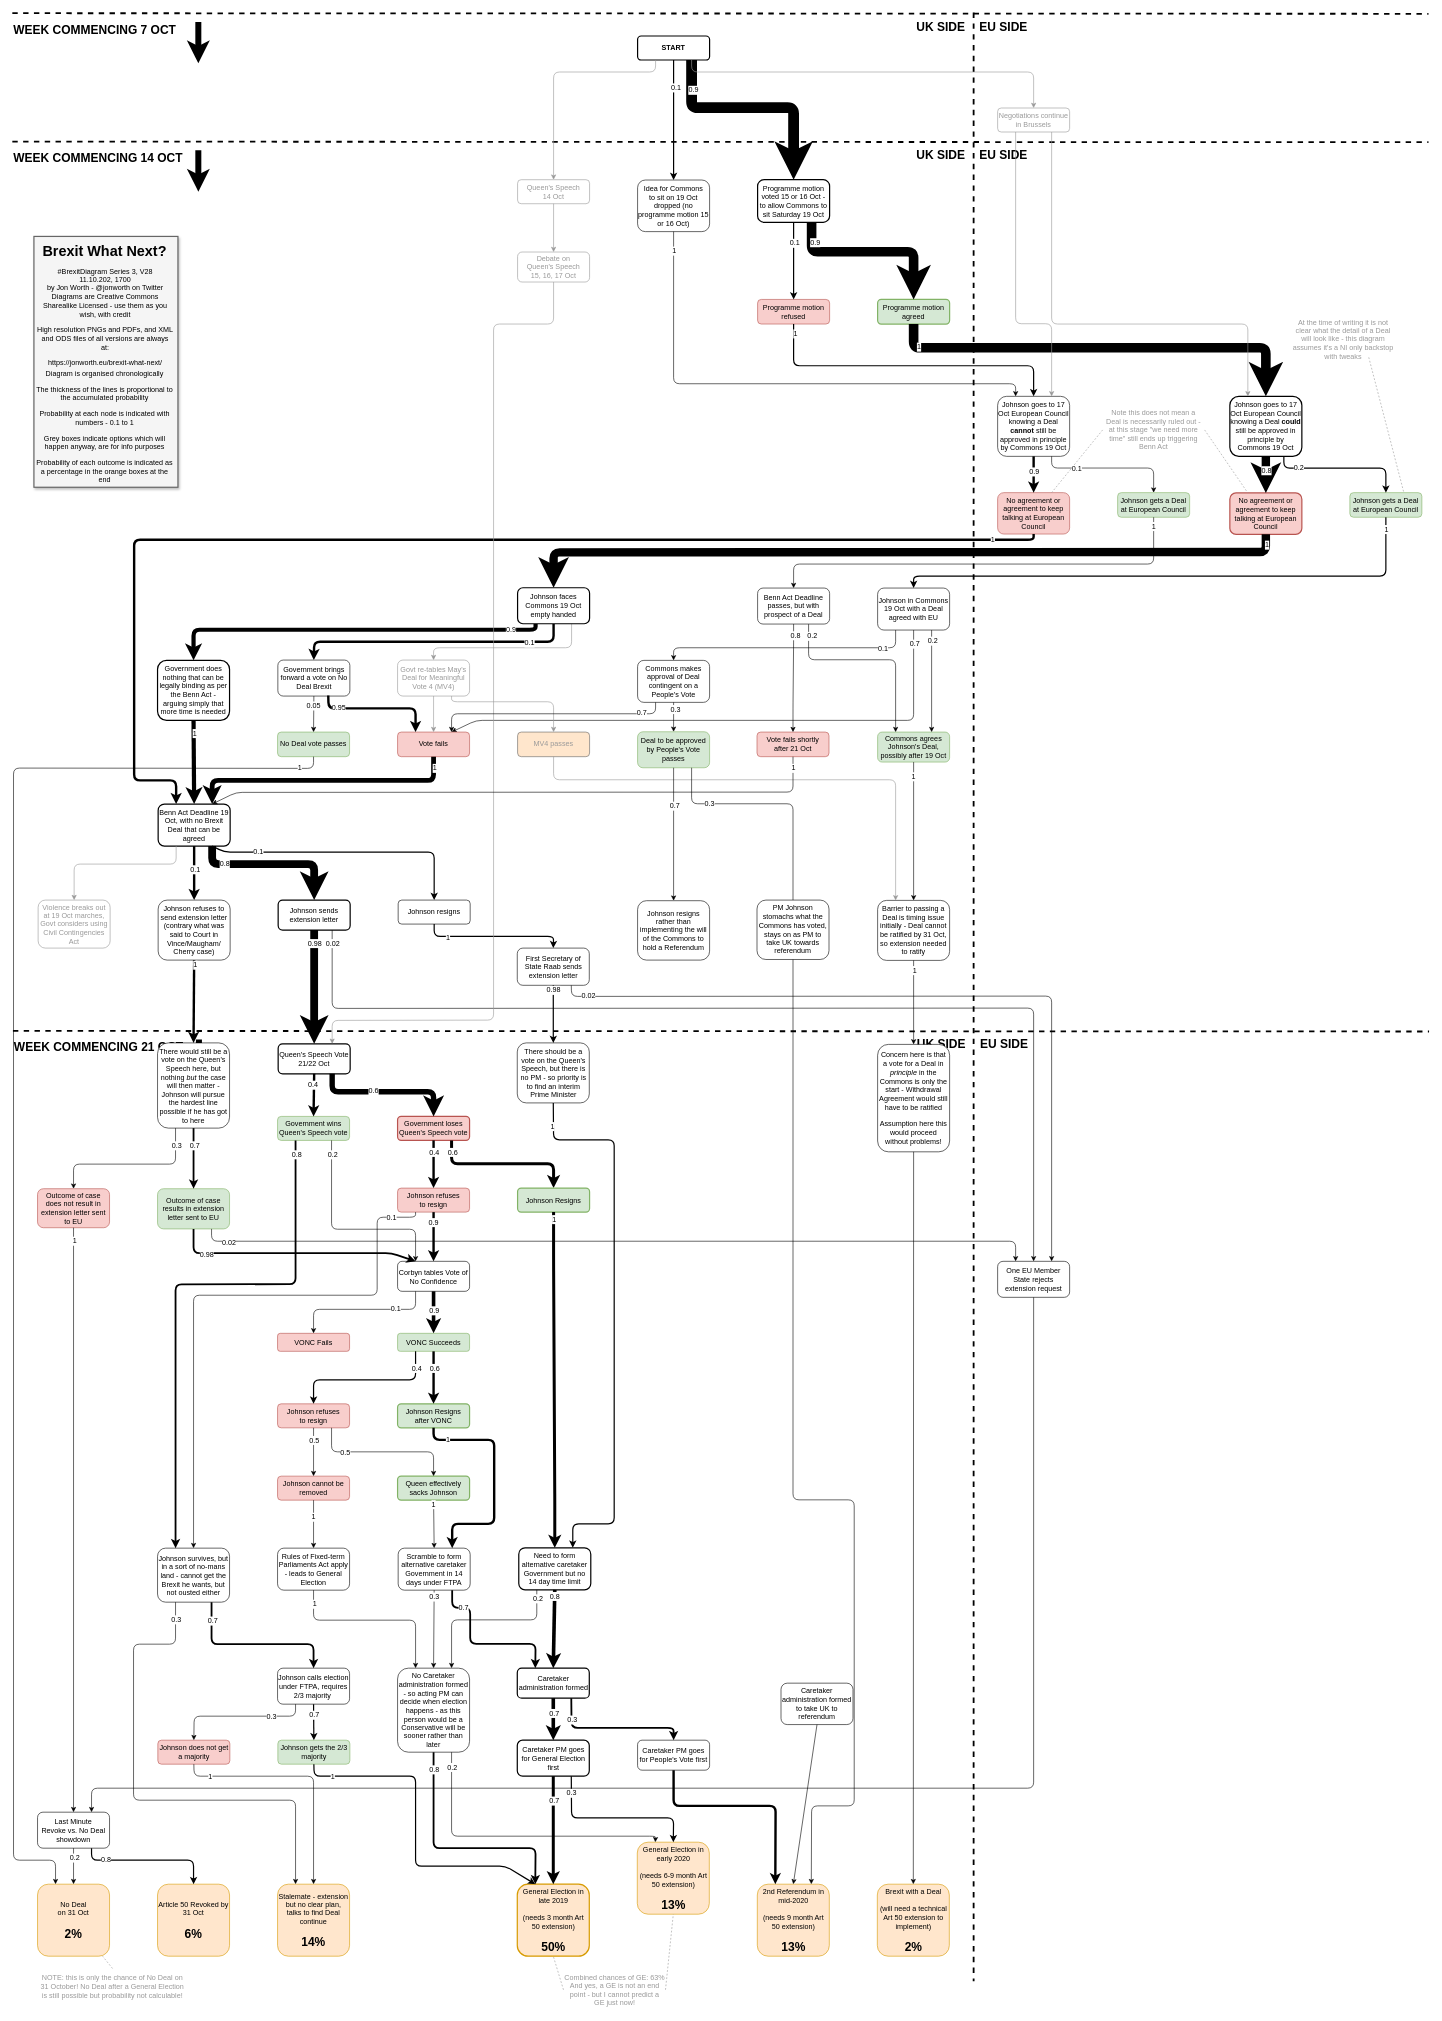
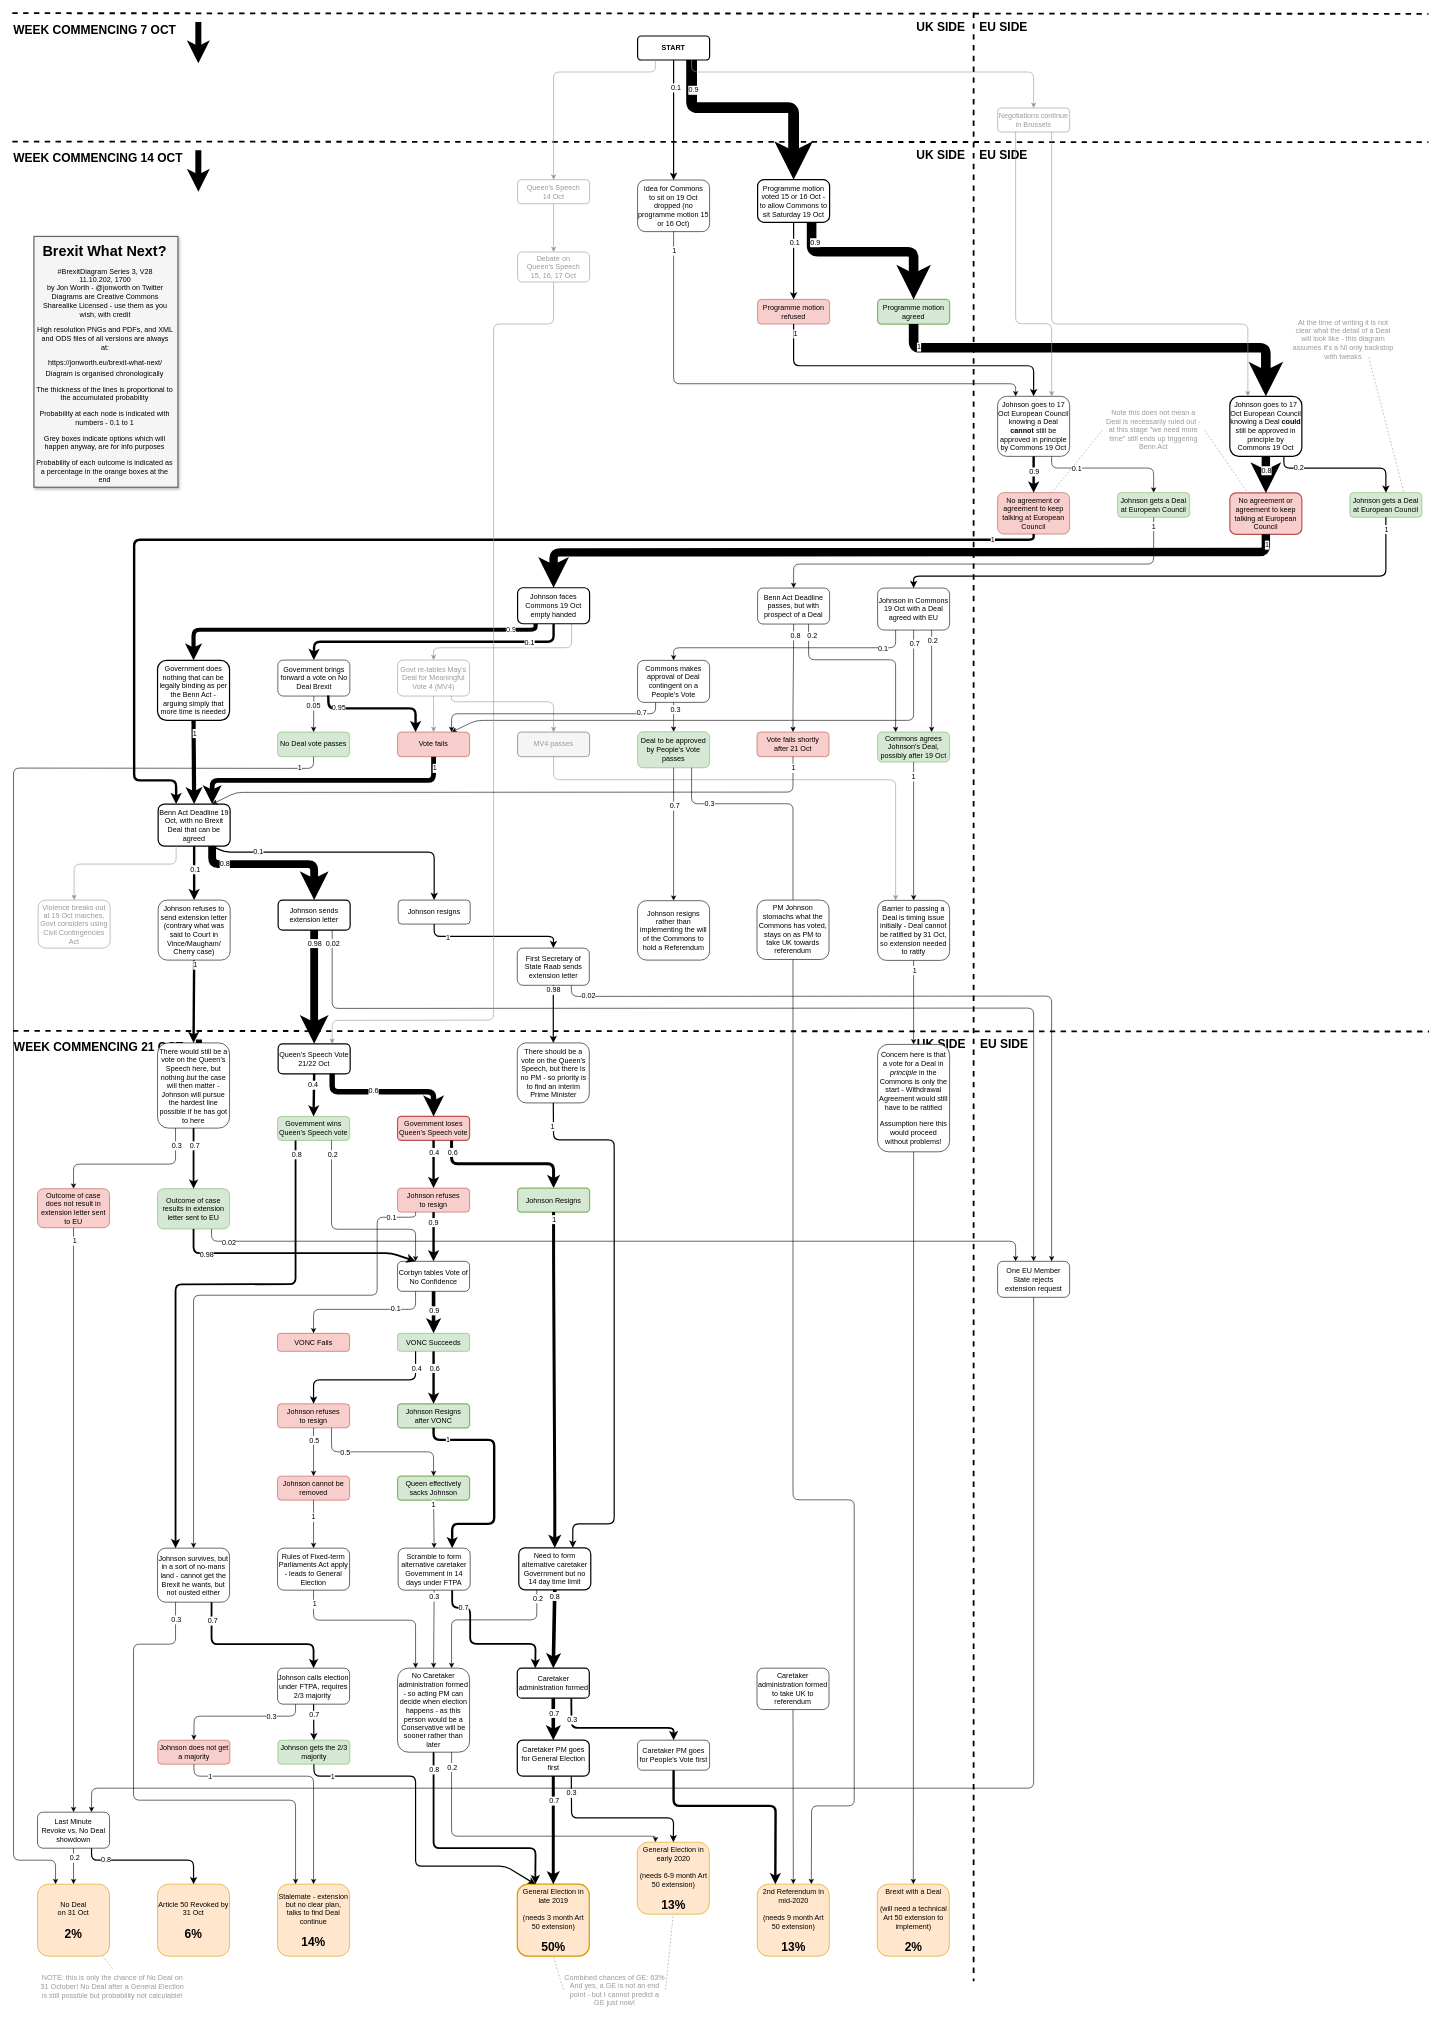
node "MV4 passes": fillcolor #ffe6cc -> #f5f5f5
node "Caretaker administration formed to take UK to referendum": moved (817, 1704) -> (793, 1689)
